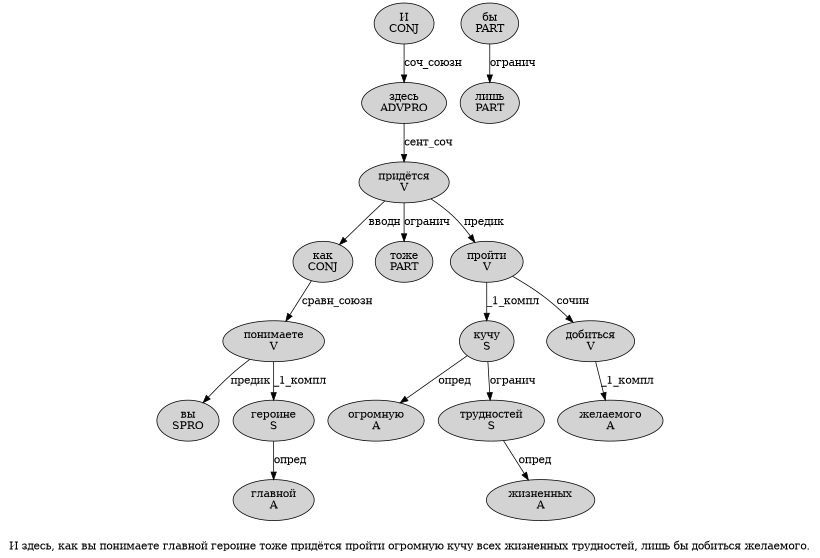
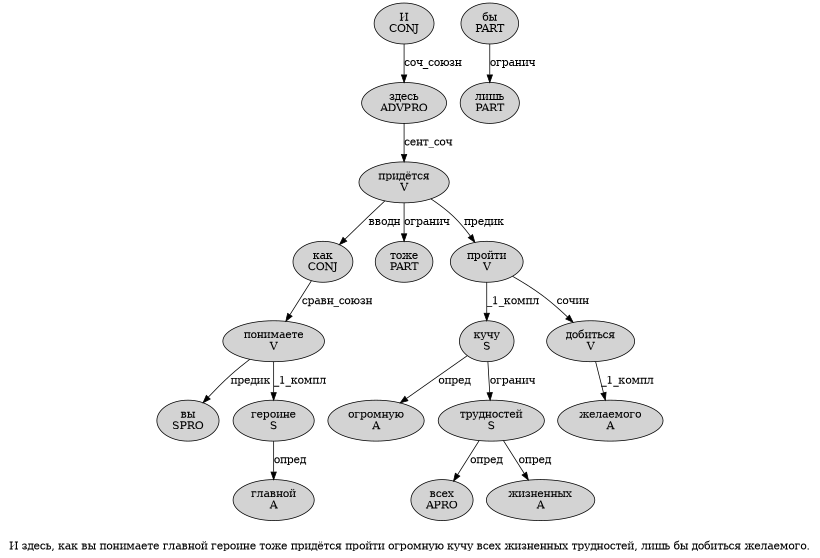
node "всех APRO": added
